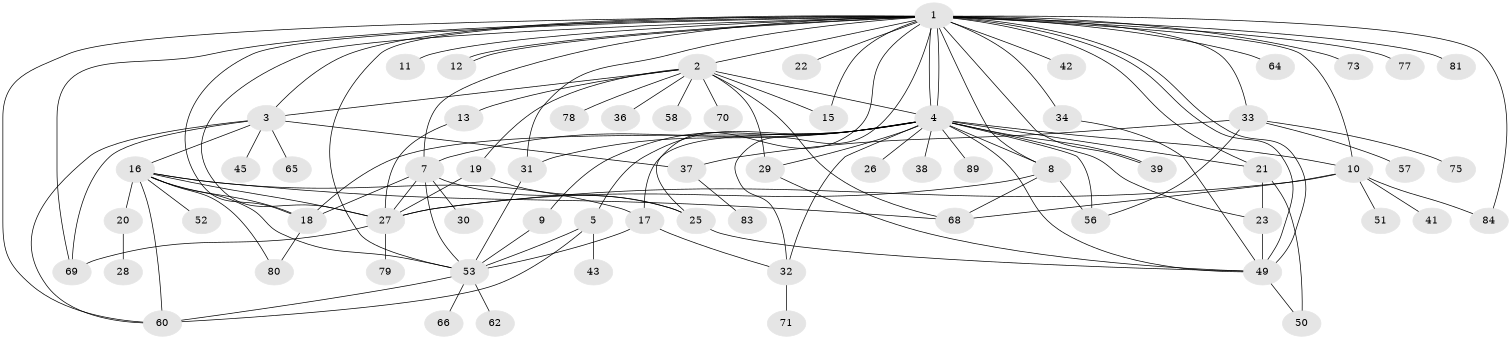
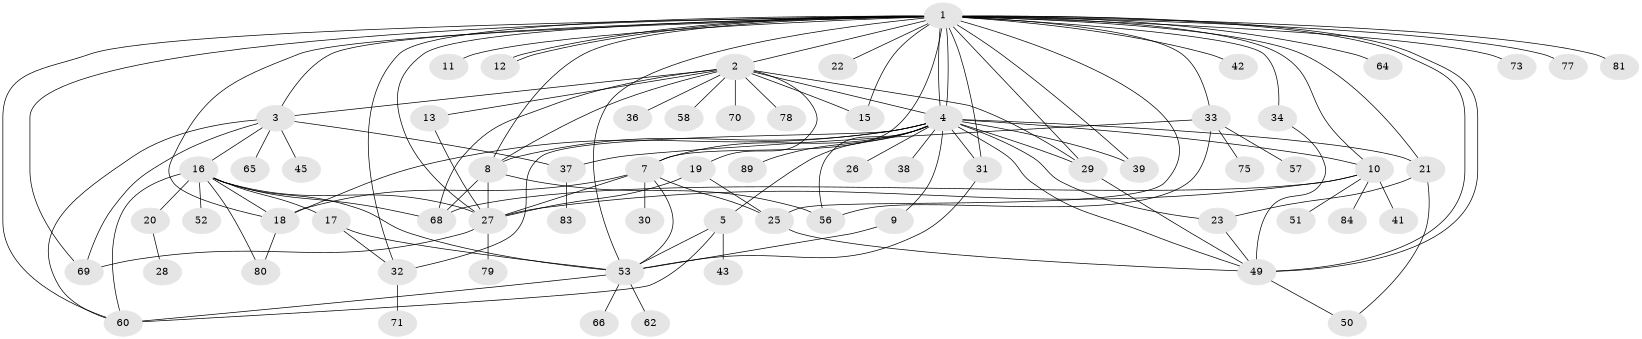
edge "1" -- "84": now "1" -- "29"
edge "2" -- "8": added
edge "4" -- "17": removed
